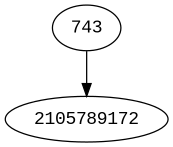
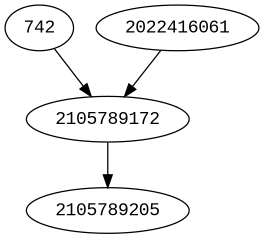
node "743": label "743" -> "742"
node "2022416061": added
node "2105789205": added
